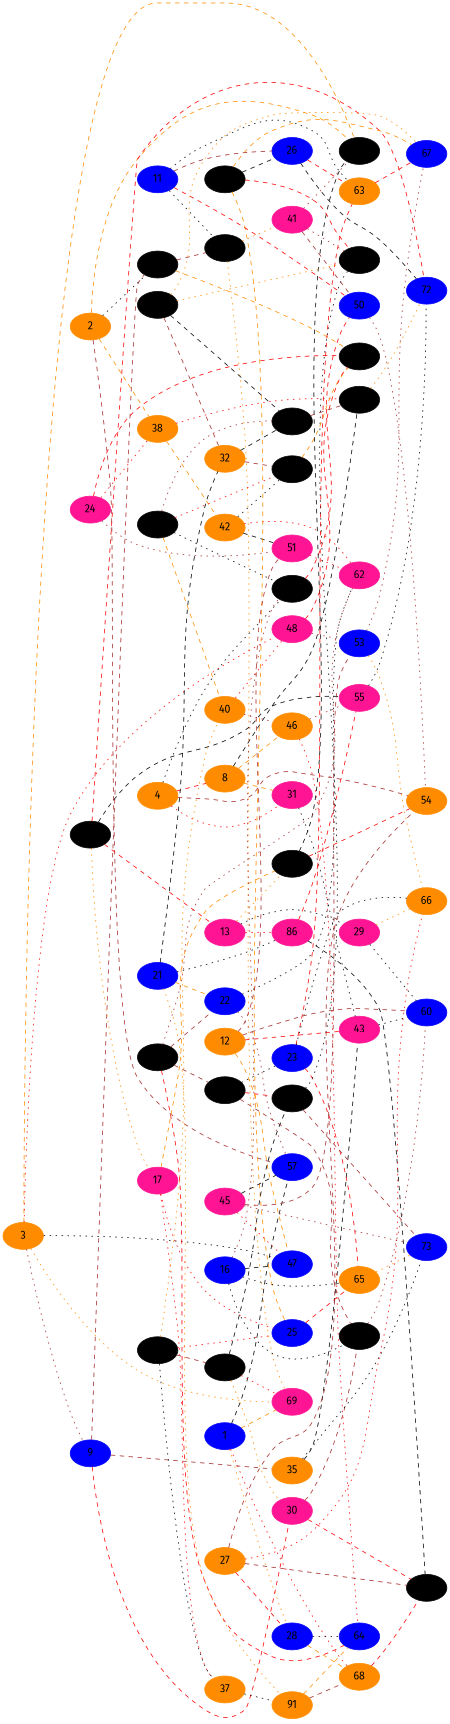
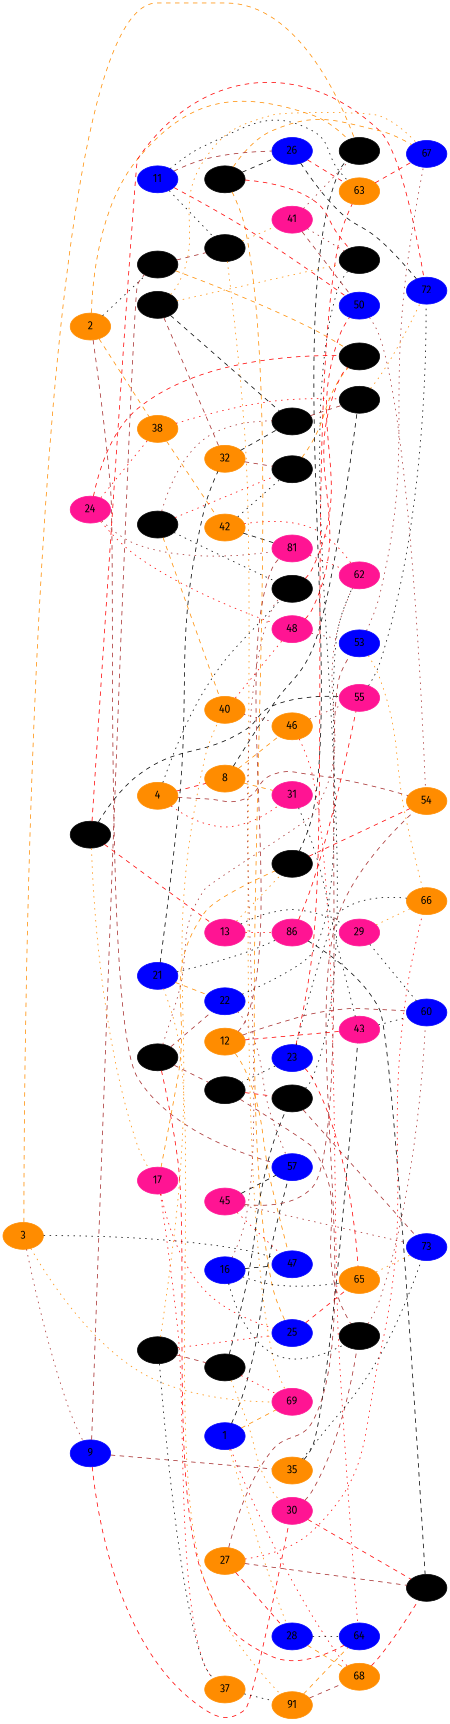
node "51": label "51" -> "81"
edge "48" -- "3": now "48" -- "24"
